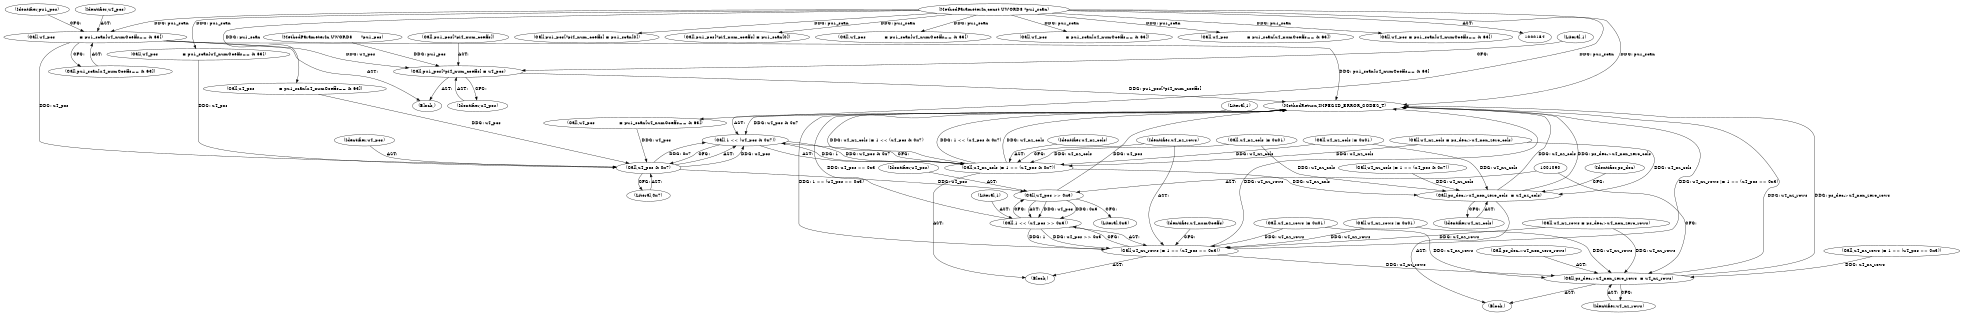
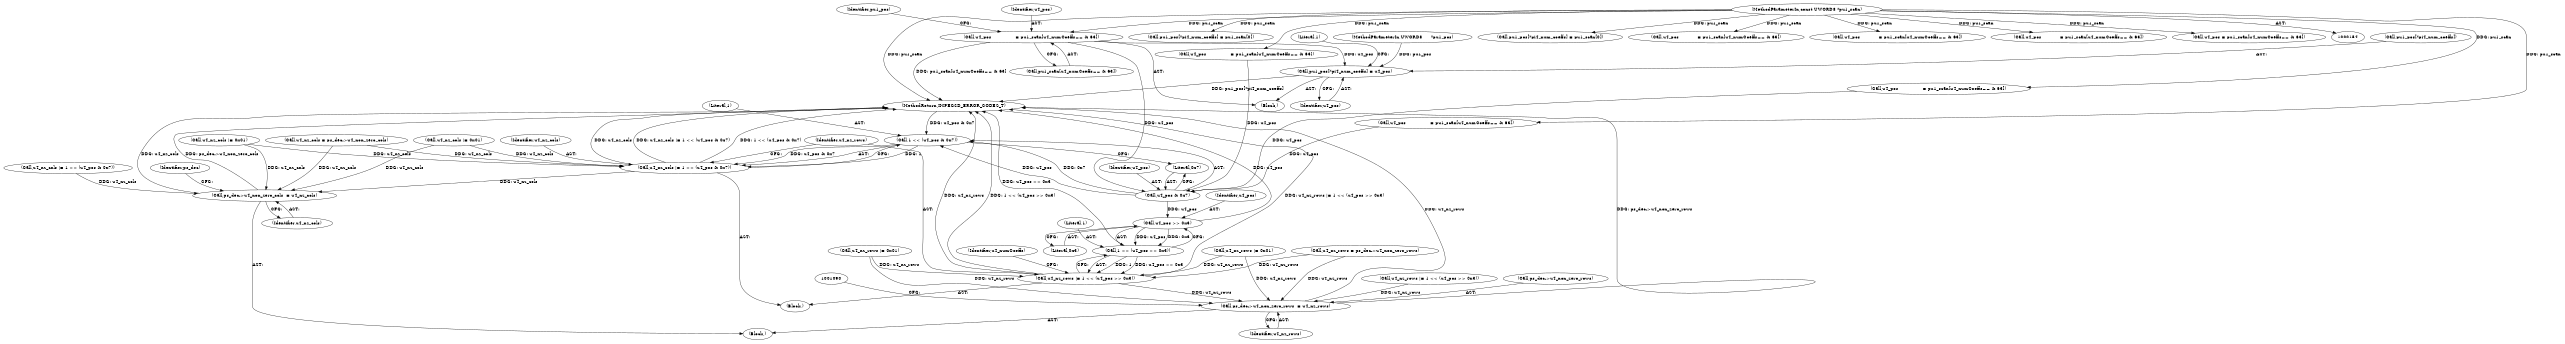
edge "(Call,1 << (u4_pos & 0x7))" -> "(Call,u4_pos & 0x7)": now "(Call,1 << (u4_pos & 0x7))" -> "(Literal,0x7)"
edge "1001090" -> "(Call,u4_pos >> 0x3)": now "(Literal,0x3)" -> "(Call,u4_pos >> 0x3)"
